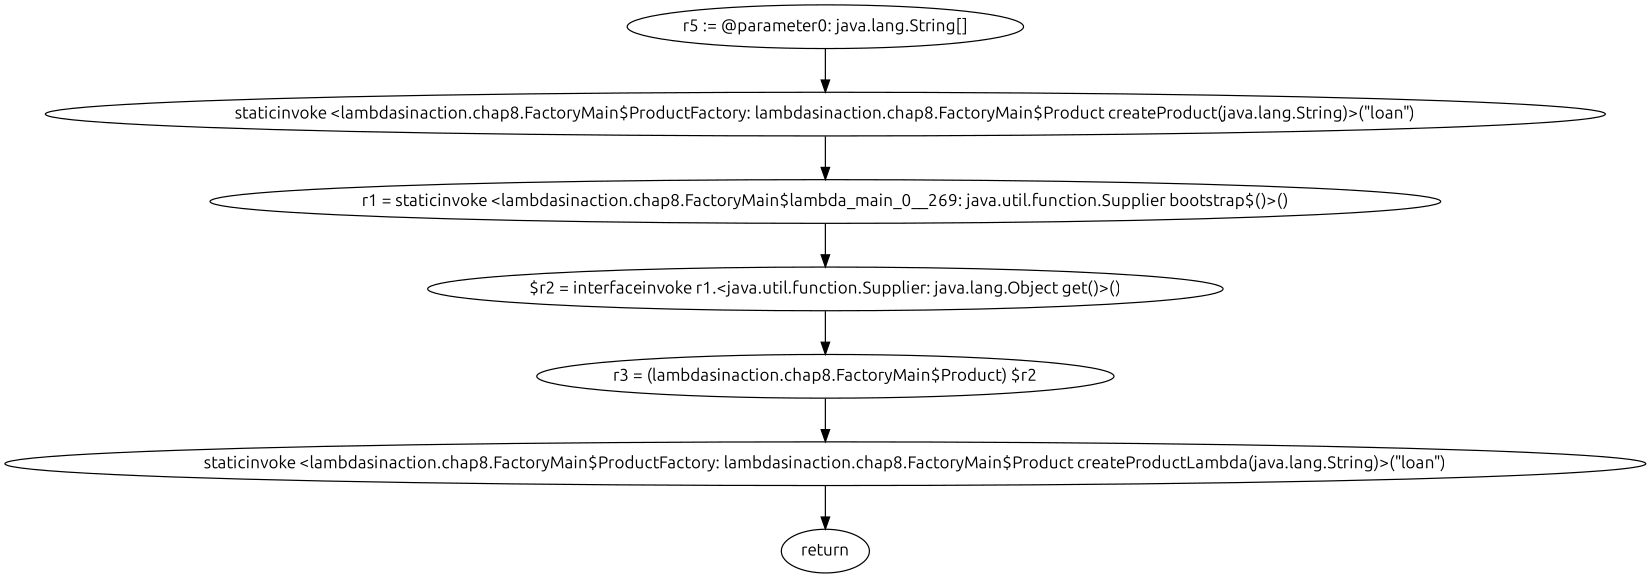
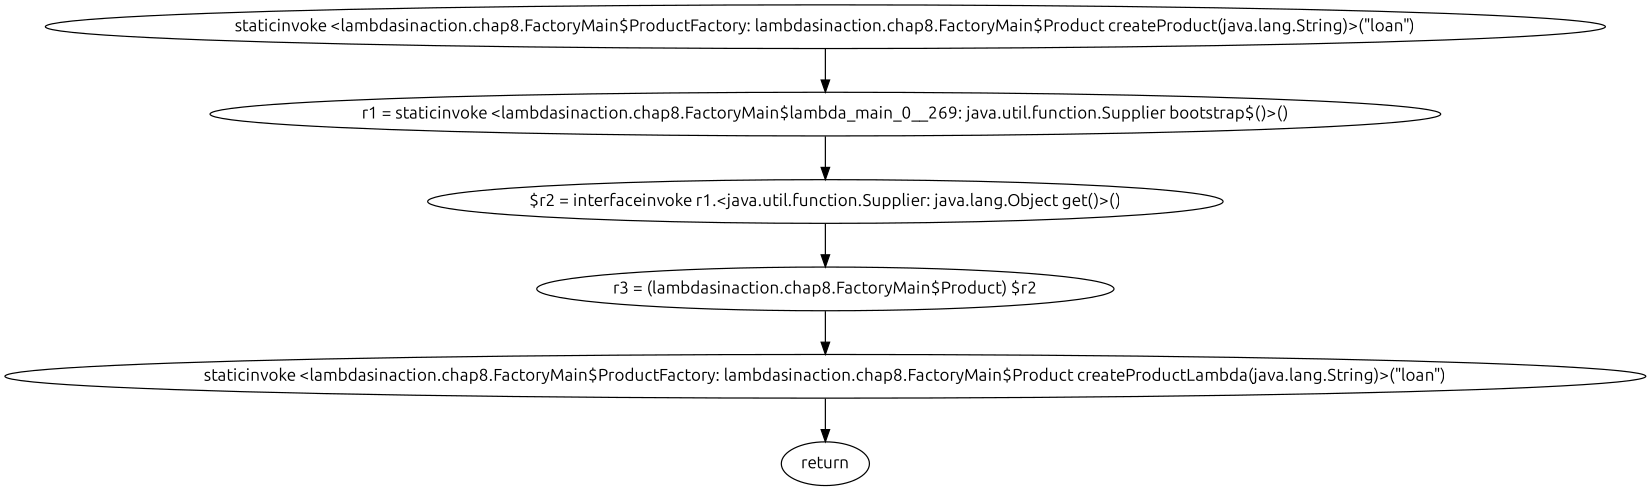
node "r5 := @parameter0: java.lang.String[]": removed
